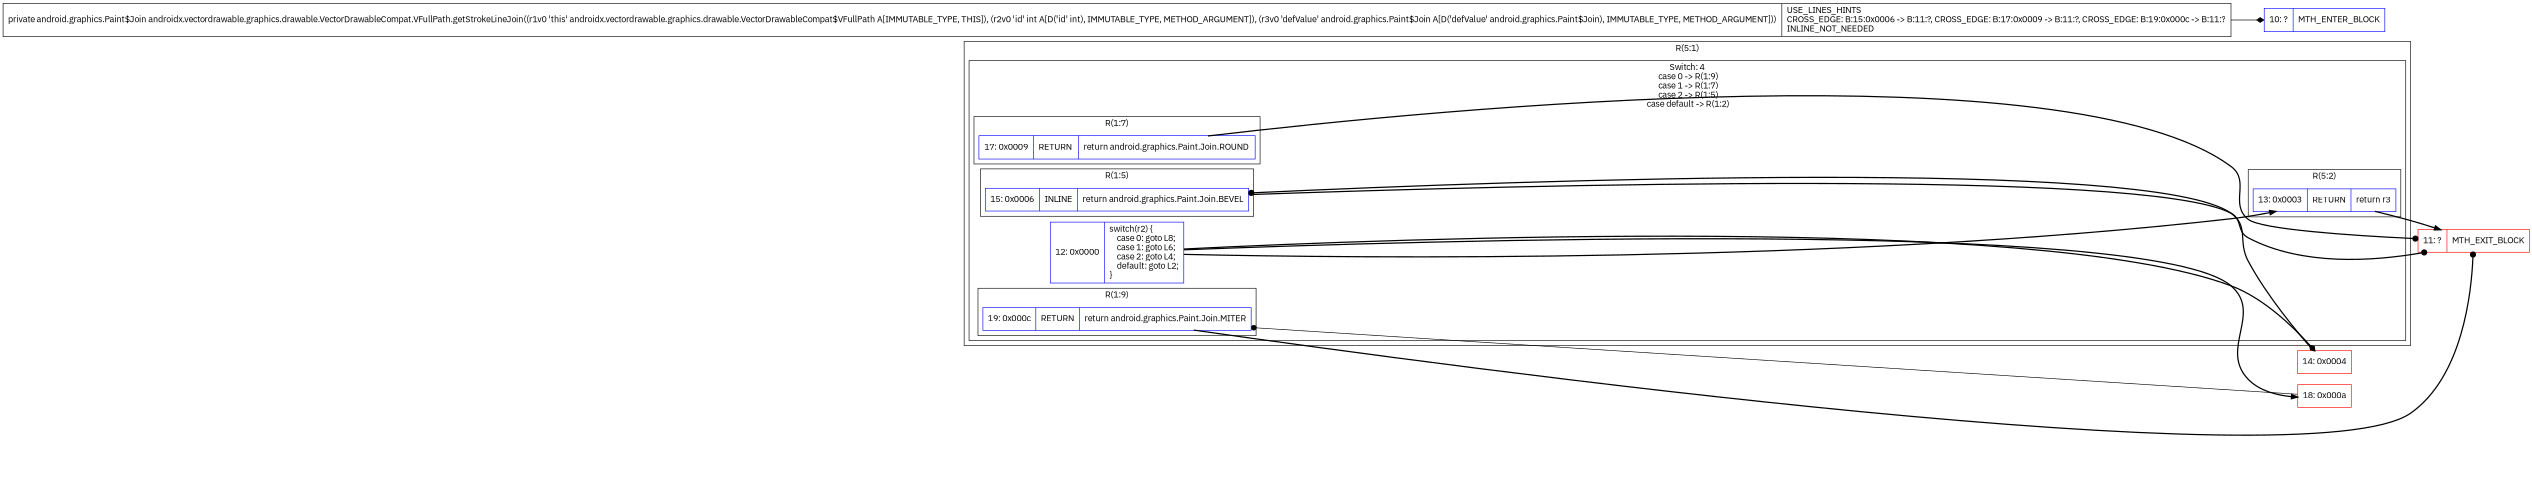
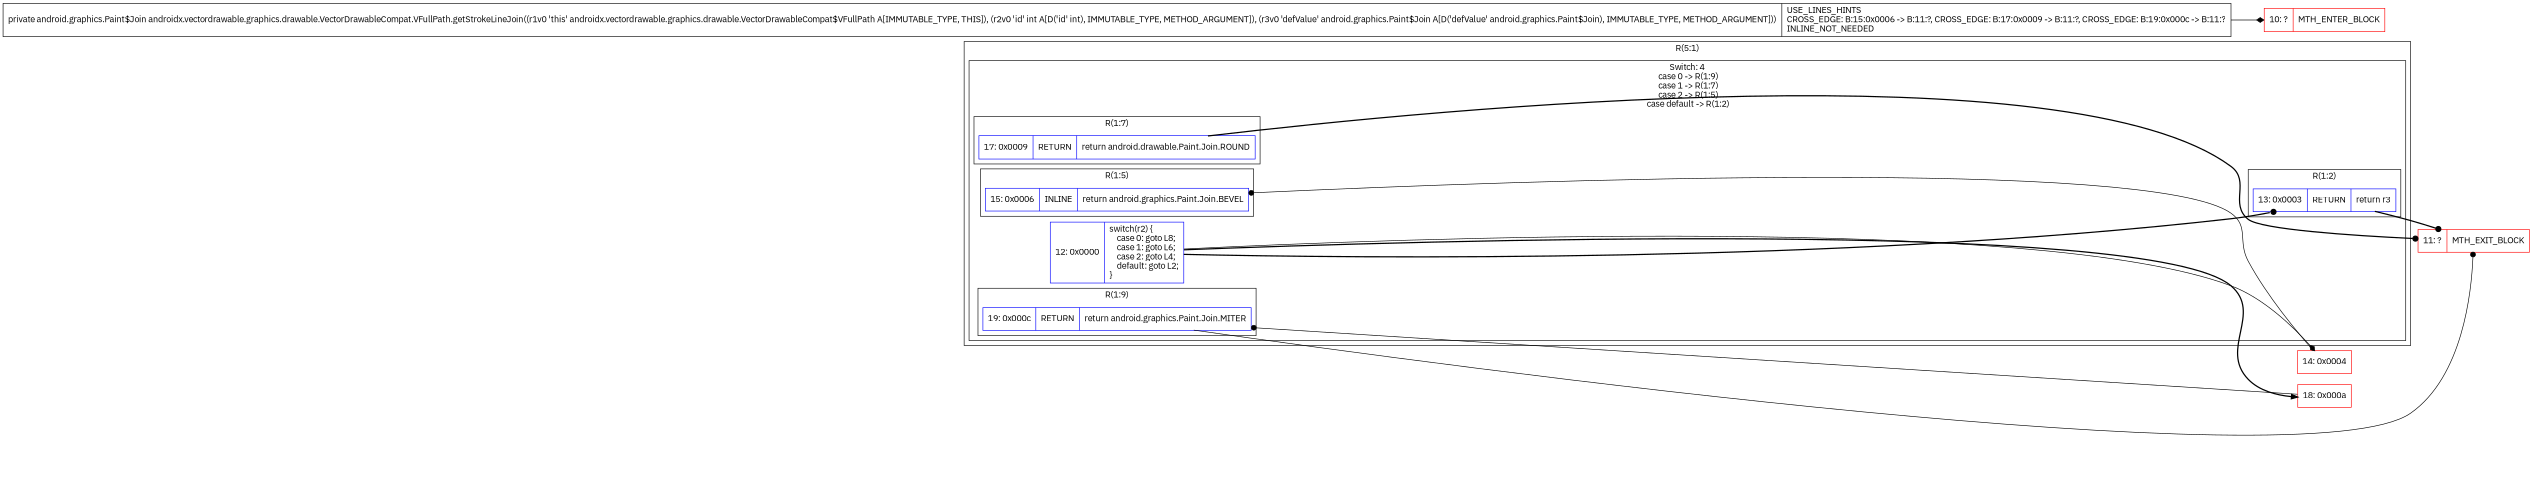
node "10: ?": color blue -> red
node "17: 0x0009": text "return android.graphics.Paint.Join.ROUND" -> "return android.drawable.Paint.Join.ROUND"
edge "14: 0x0004" -> "15: 0x0006": style bold -> solid
cluster "R(5:2)": label "R(5:2)" -> "R(1:2)"
edge "15: 0x0006" -> "11: ?": removed
edge "13: 0x0003" -> "11: ?": arrowhead normal -> dot
edge "12: 0x0000" -> "14: 0x0004": style bold -> solid
edge "12: 0x0000" -> "13: 0x0003": arrowhead normal -> dot
edge "19: 0x000c" -> "11: ?": style bold -> solid
